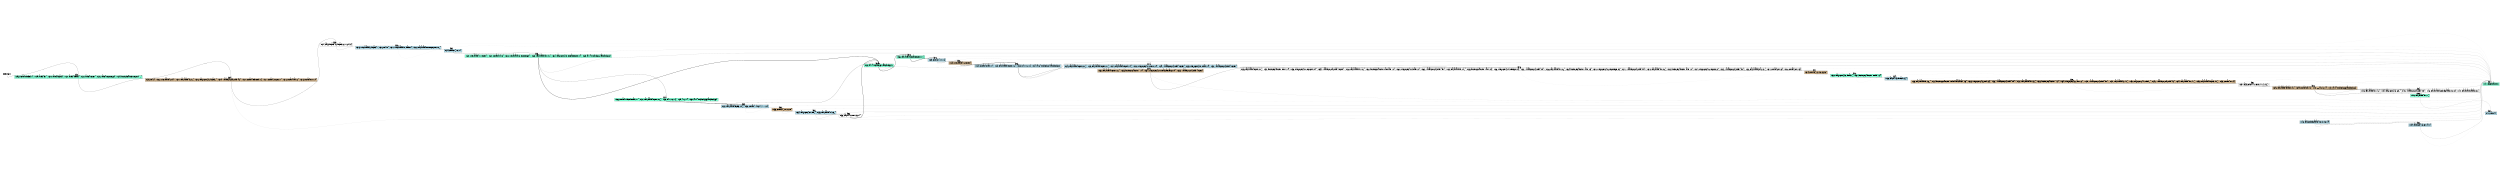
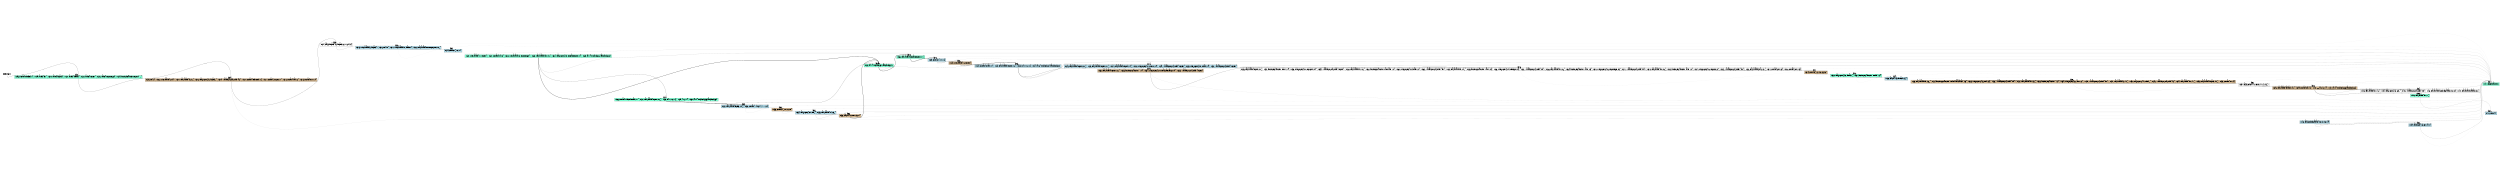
edge "10319: construct [-,v12,v11]" -> "10320: write-variable[v11,'request']*": removed
node "10336: call-null [v20,'test',v23,v14]": fillcolor white -> tan
